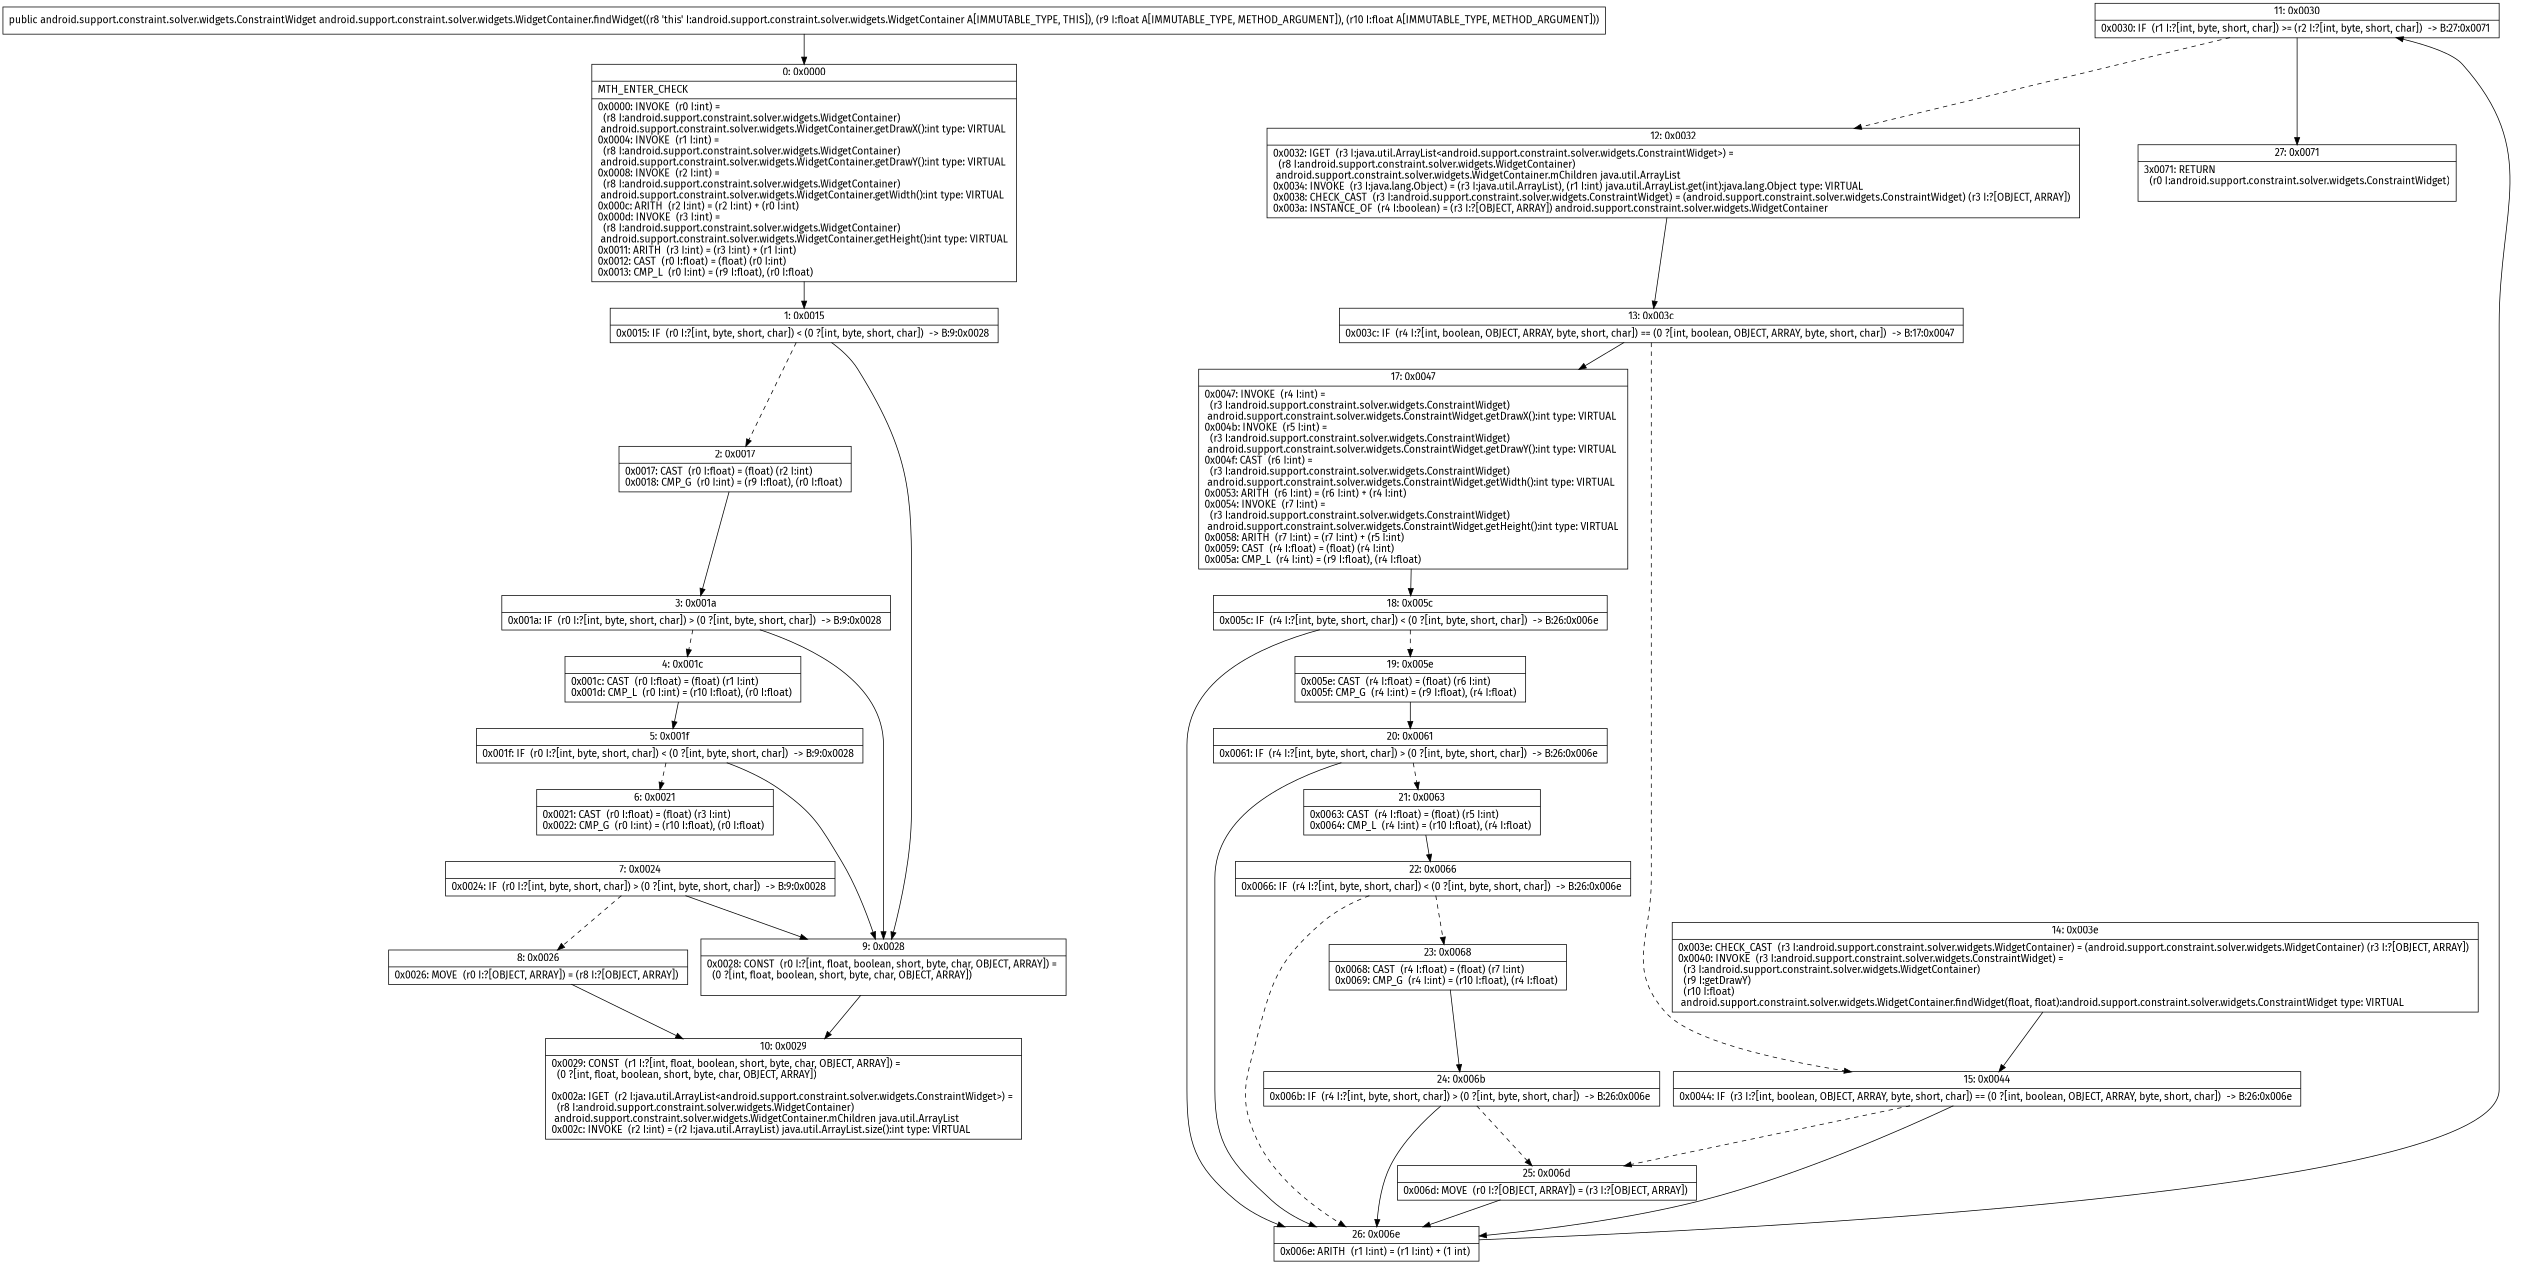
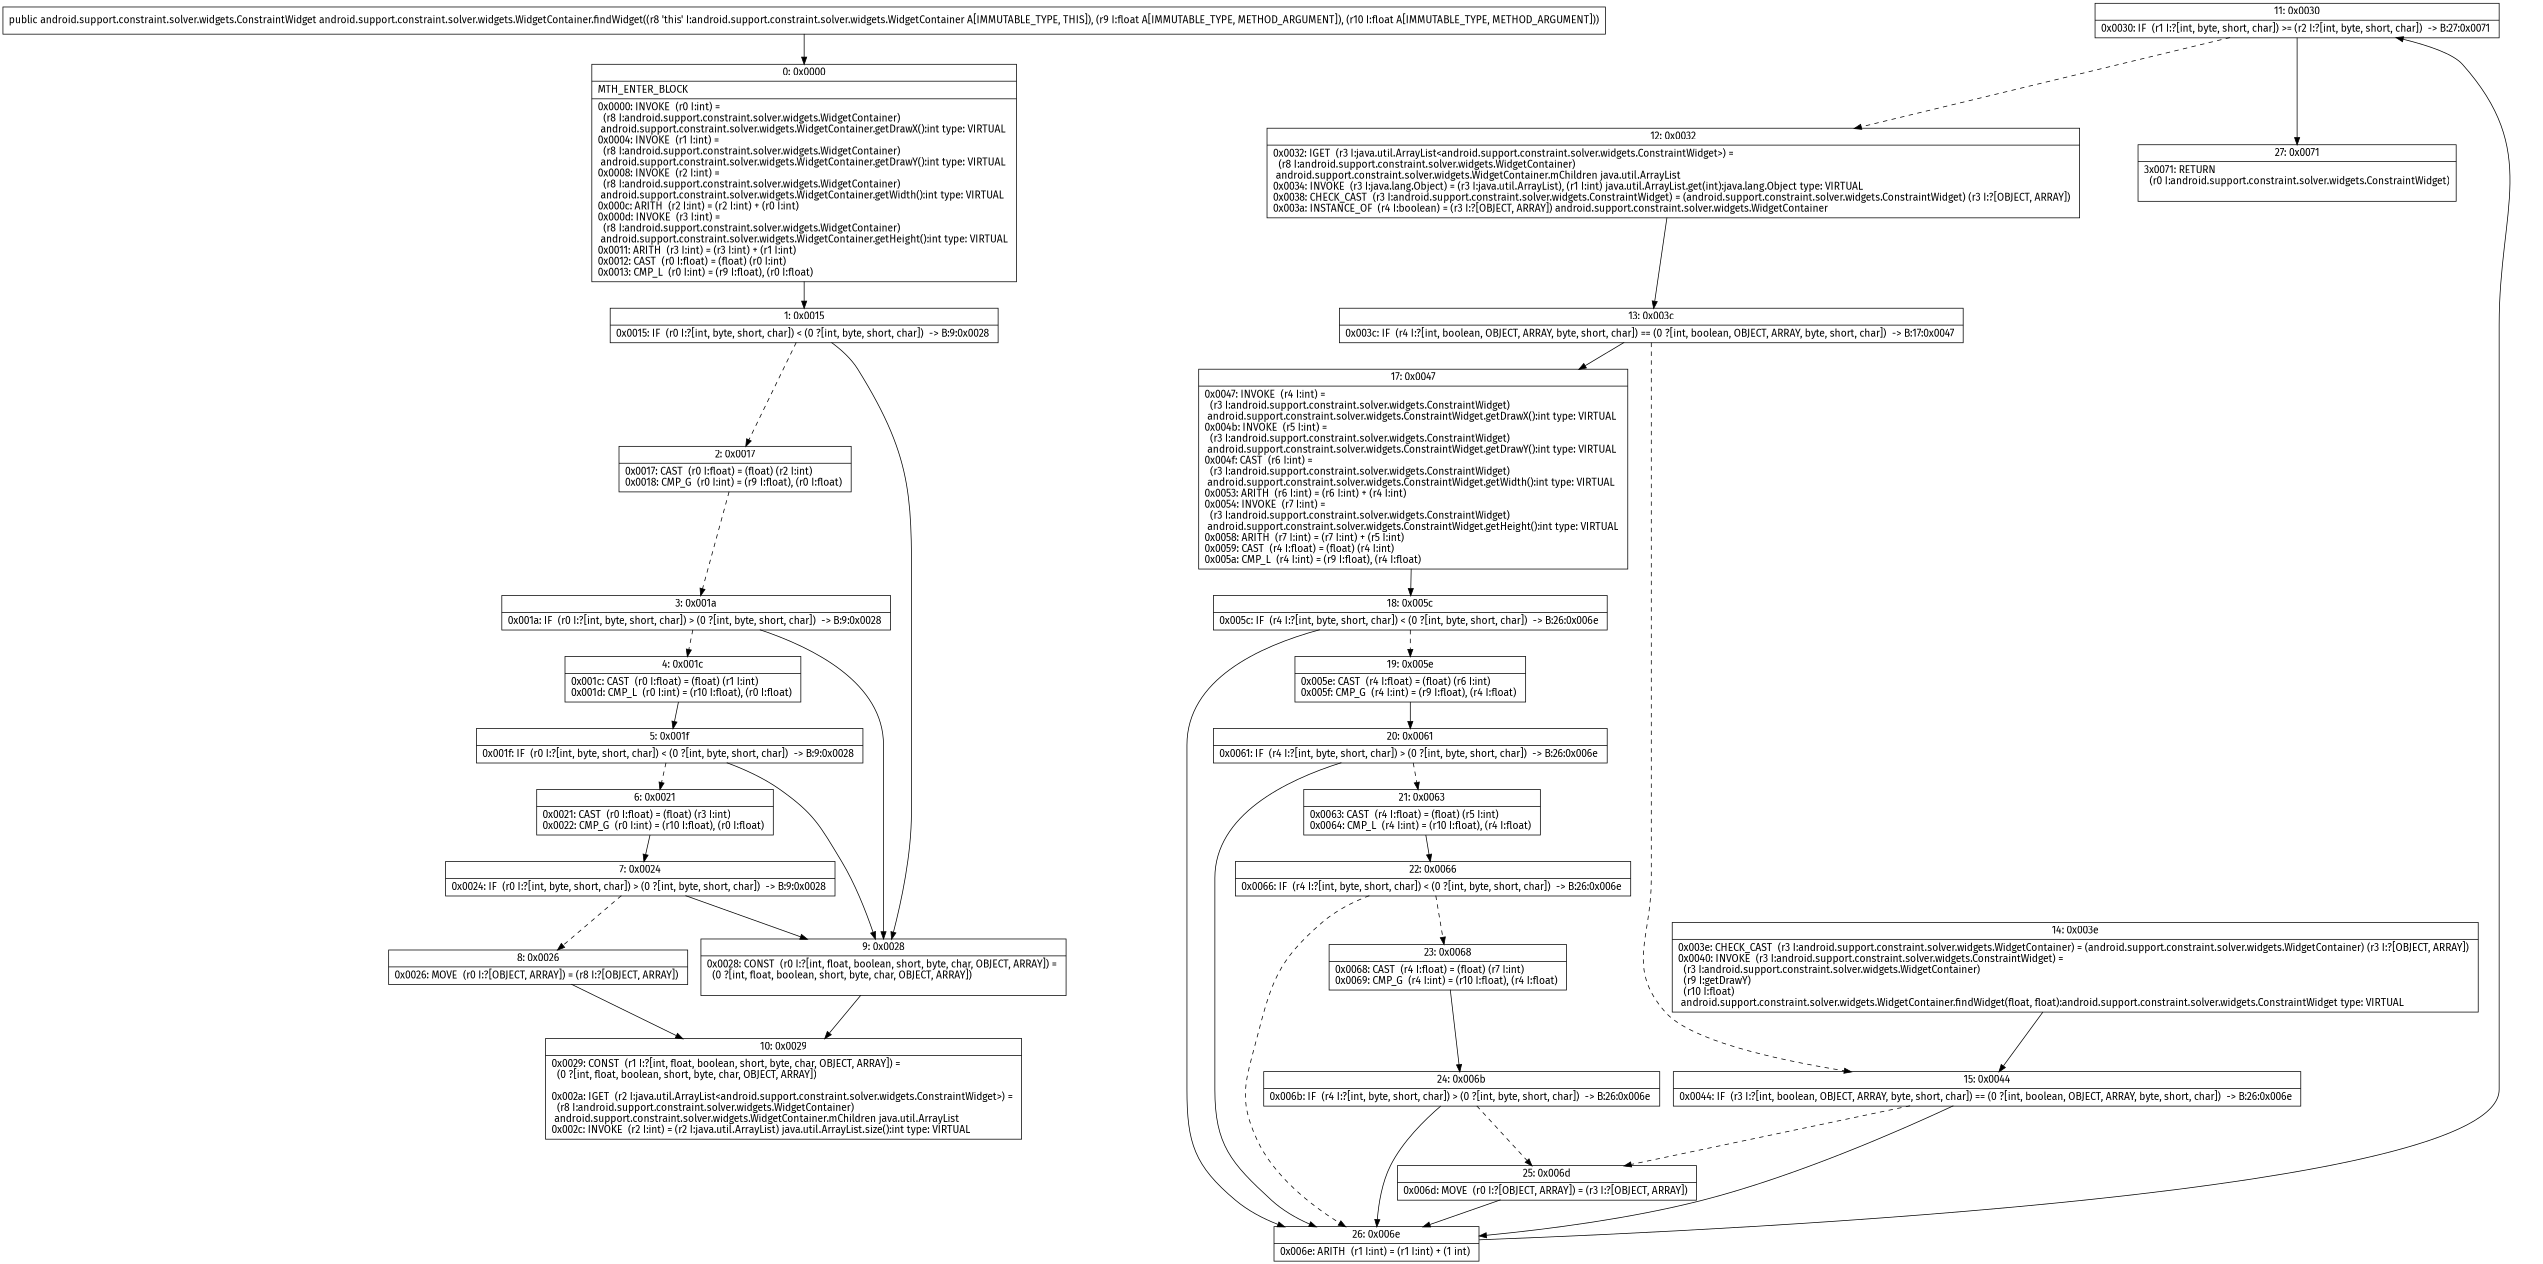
node "0: 0x0000": text "MTH_ENTER_CHECK" -> "MTH_ENTER_BLOCK"
edge "2: 0x0017" -> "3: 0x001a": style solid -> dashed
edge "6: 0x0021" -> "7: 0x0024": added
